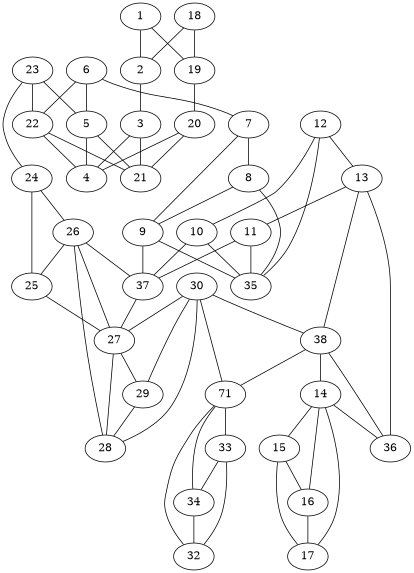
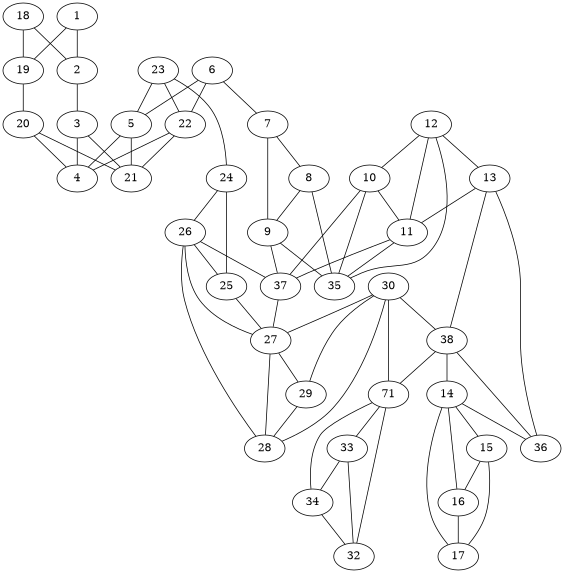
edge "12" -- "11": added
edge "10" -- "11": added
